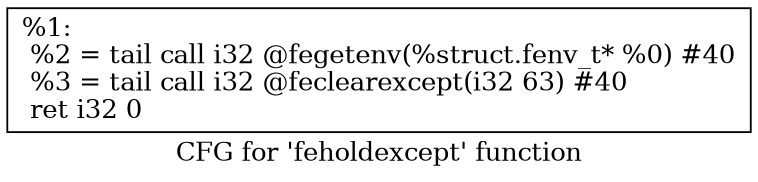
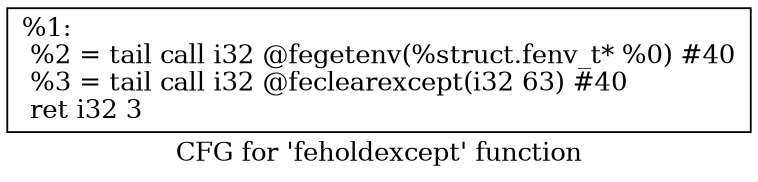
node "%1:": text "ret i32 0" -> "ret i32 3"
